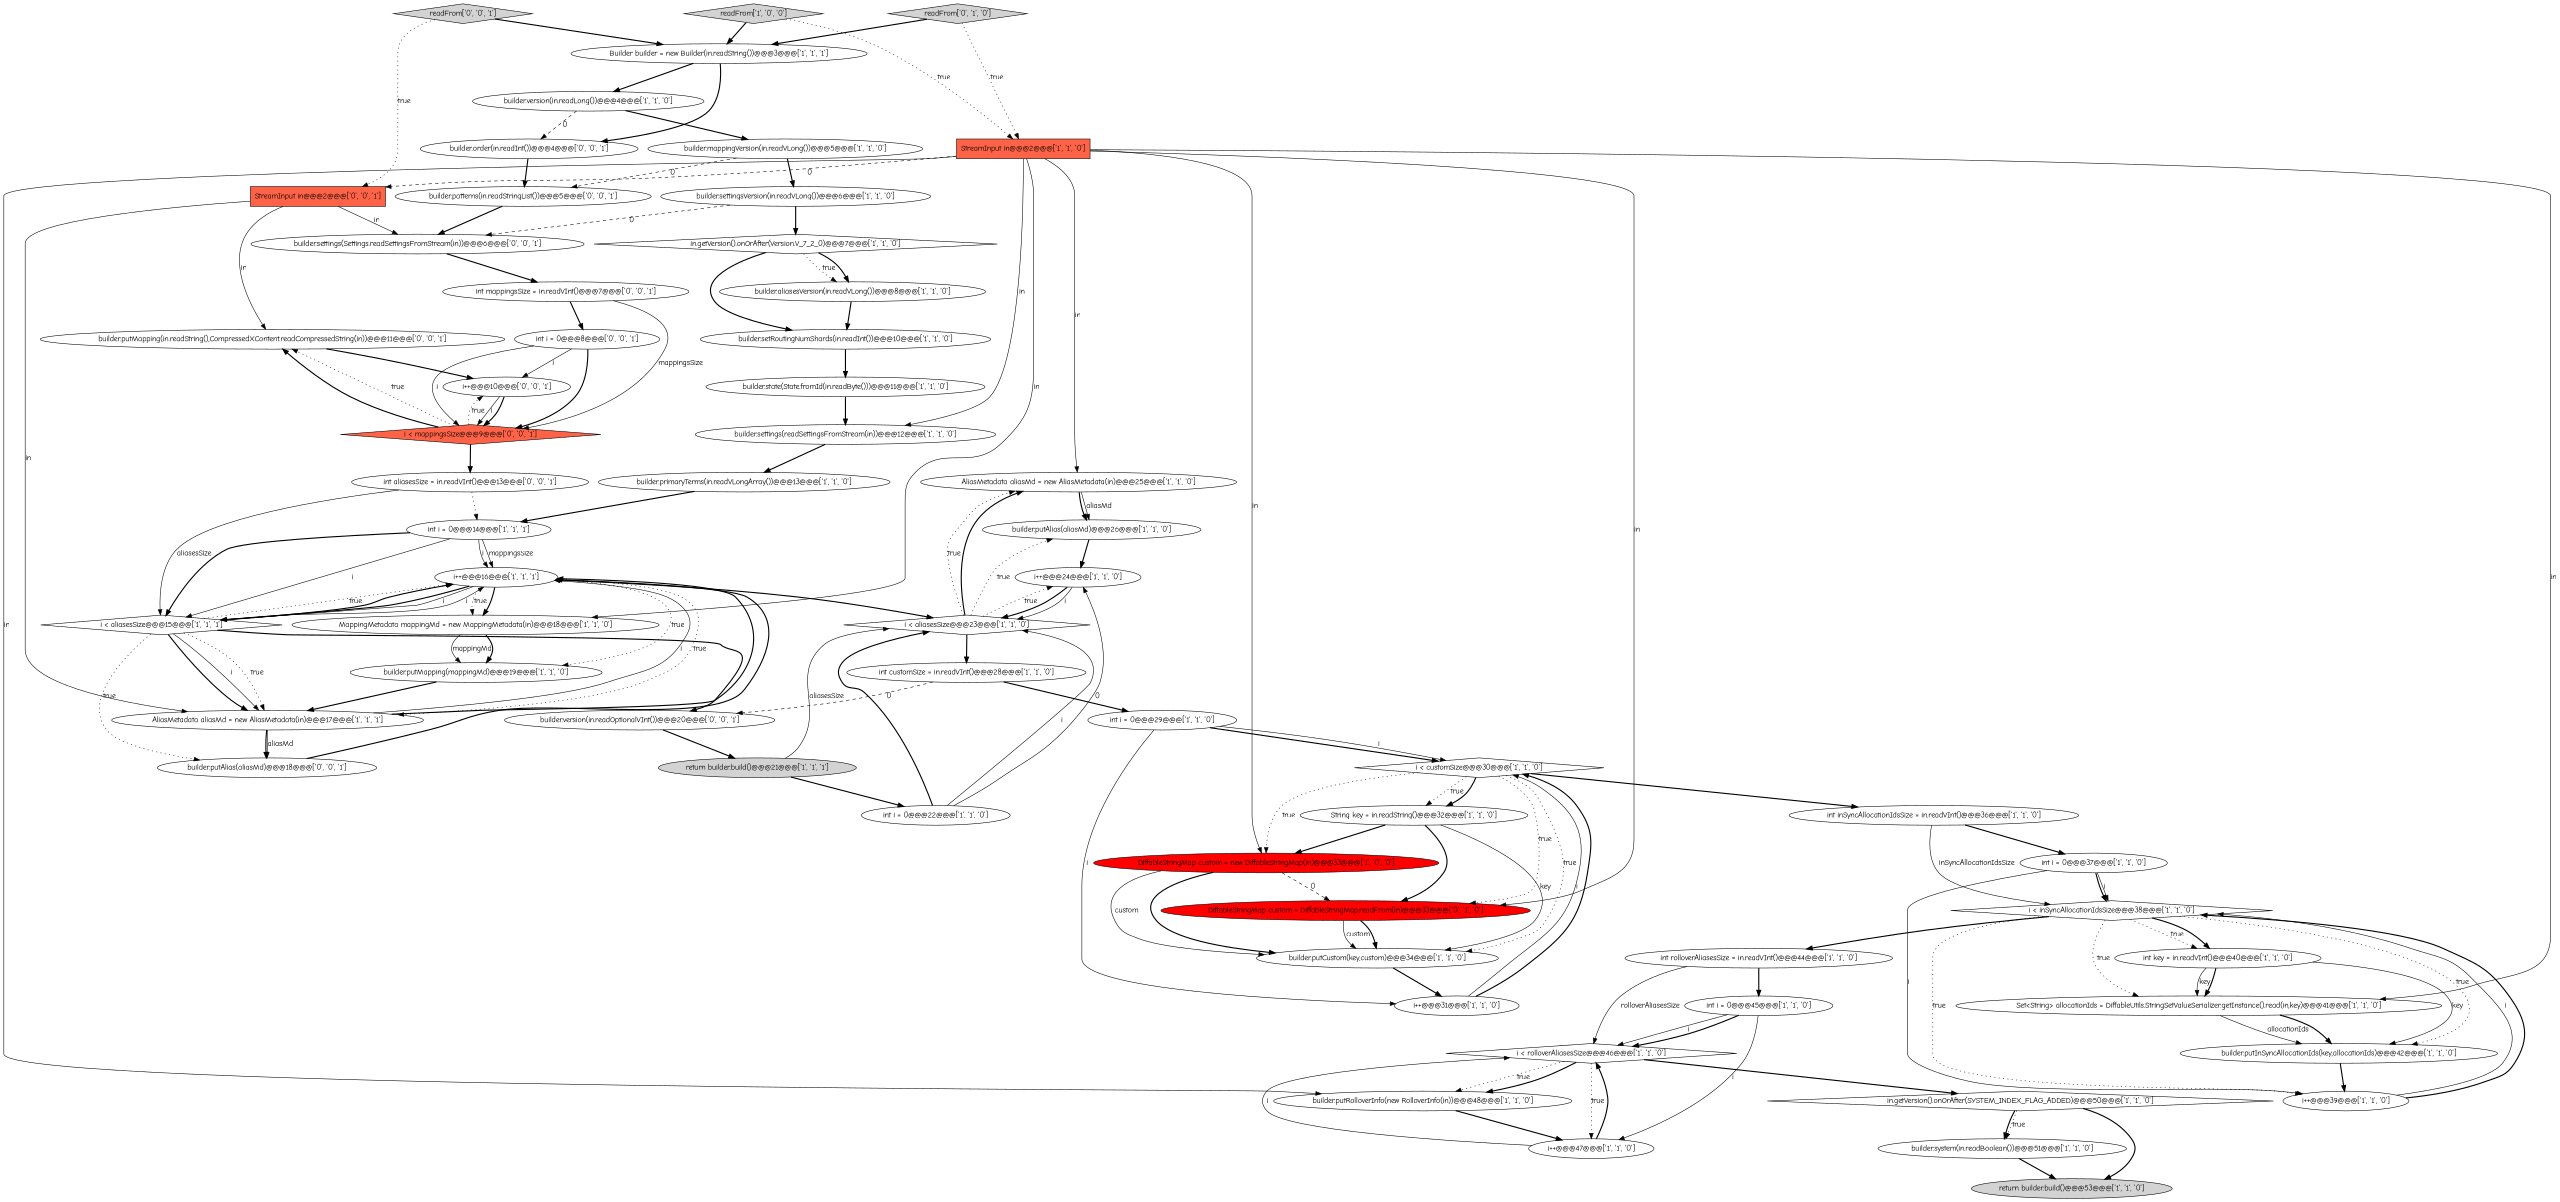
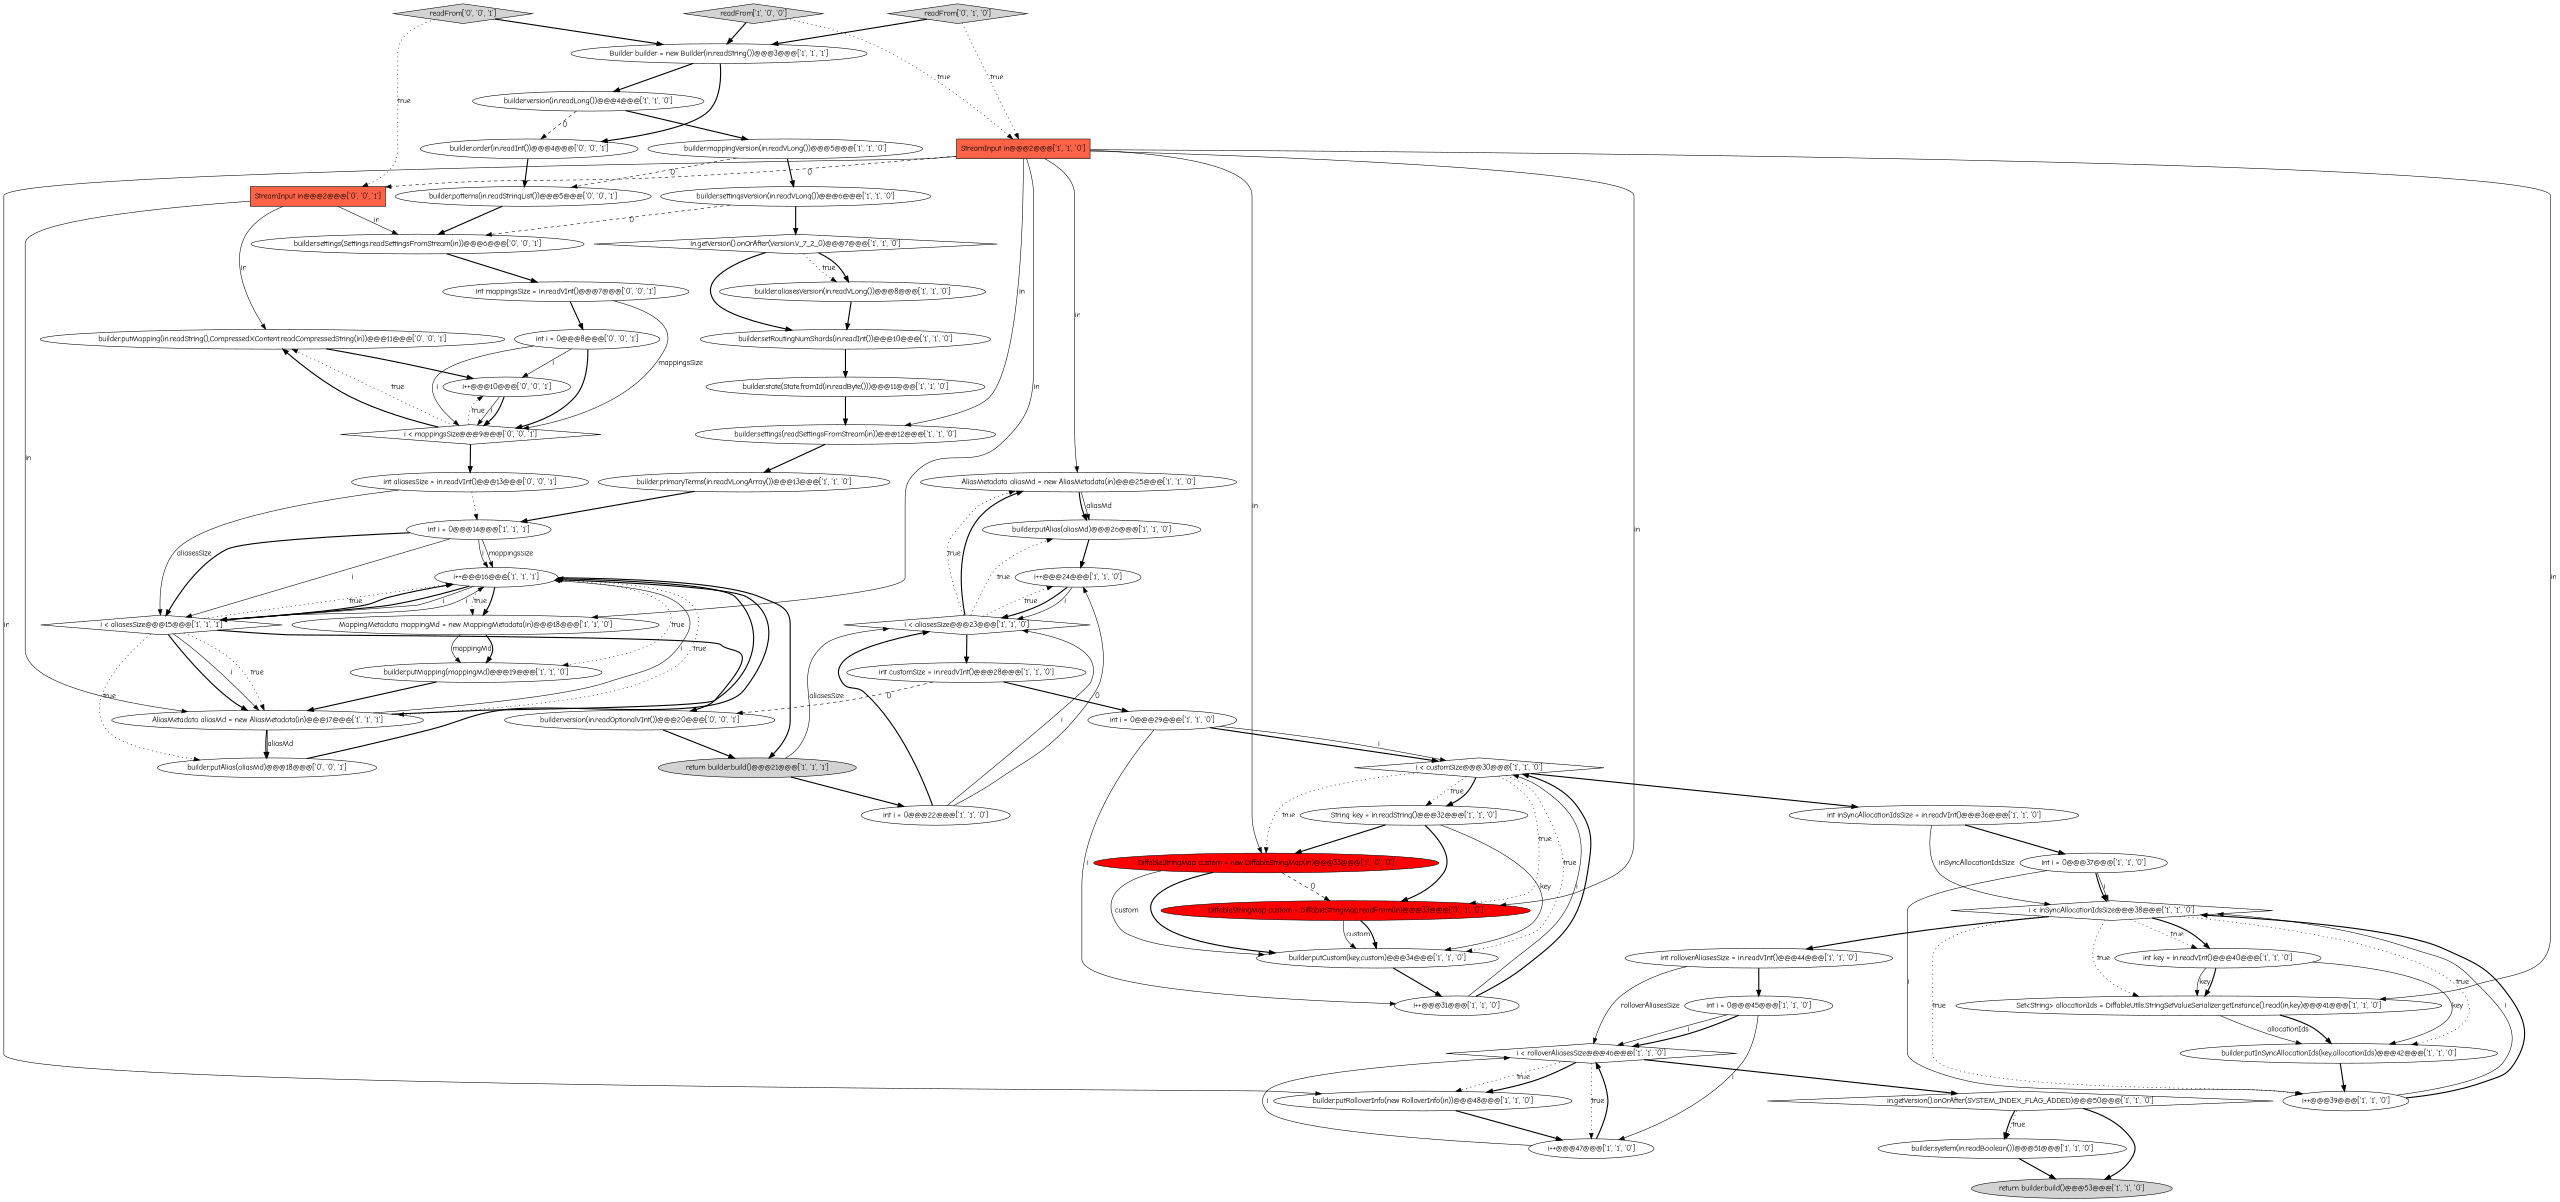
node "i < mappingsSize@@@9@@@['0', '0', '1']": fillcolor tomato -> white
edge "i++@@@16@@@['1', '1', '1']" -> "i < aliasesSize@@@23@@@['1', '1', '0']": now "i++@@@16@@@['1', '1', '1']" -> "return builder.build()@@@21@@@['1', '1', '1']"
